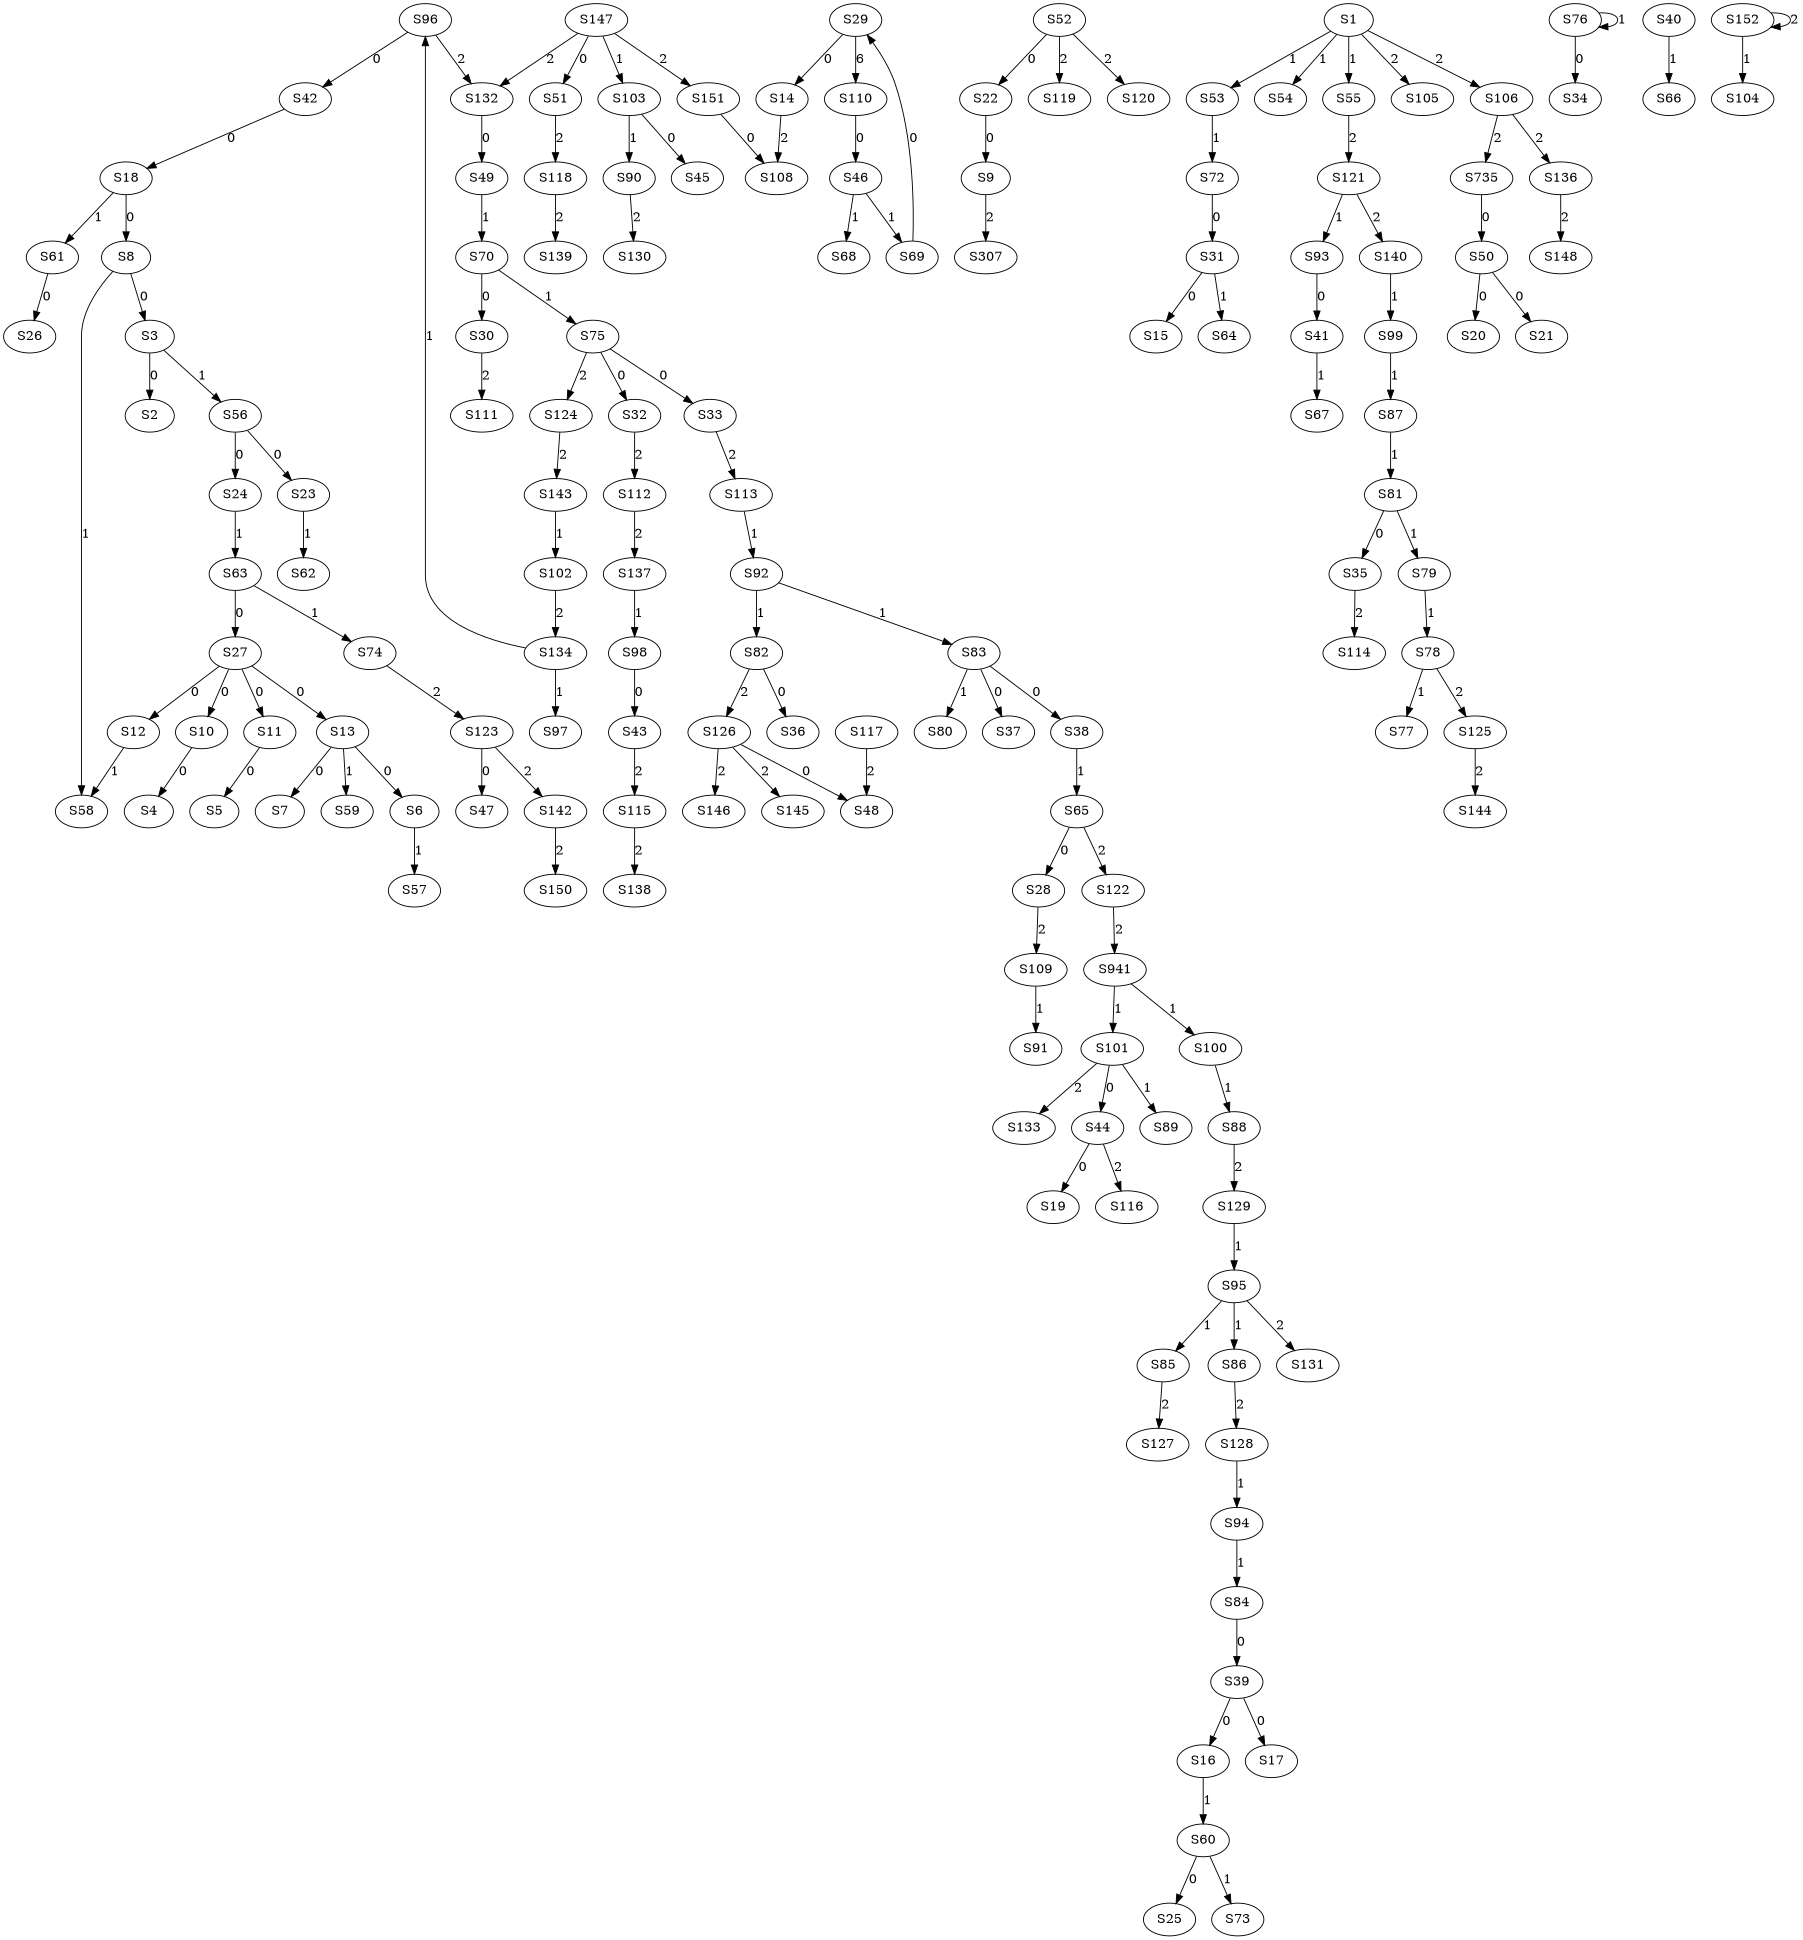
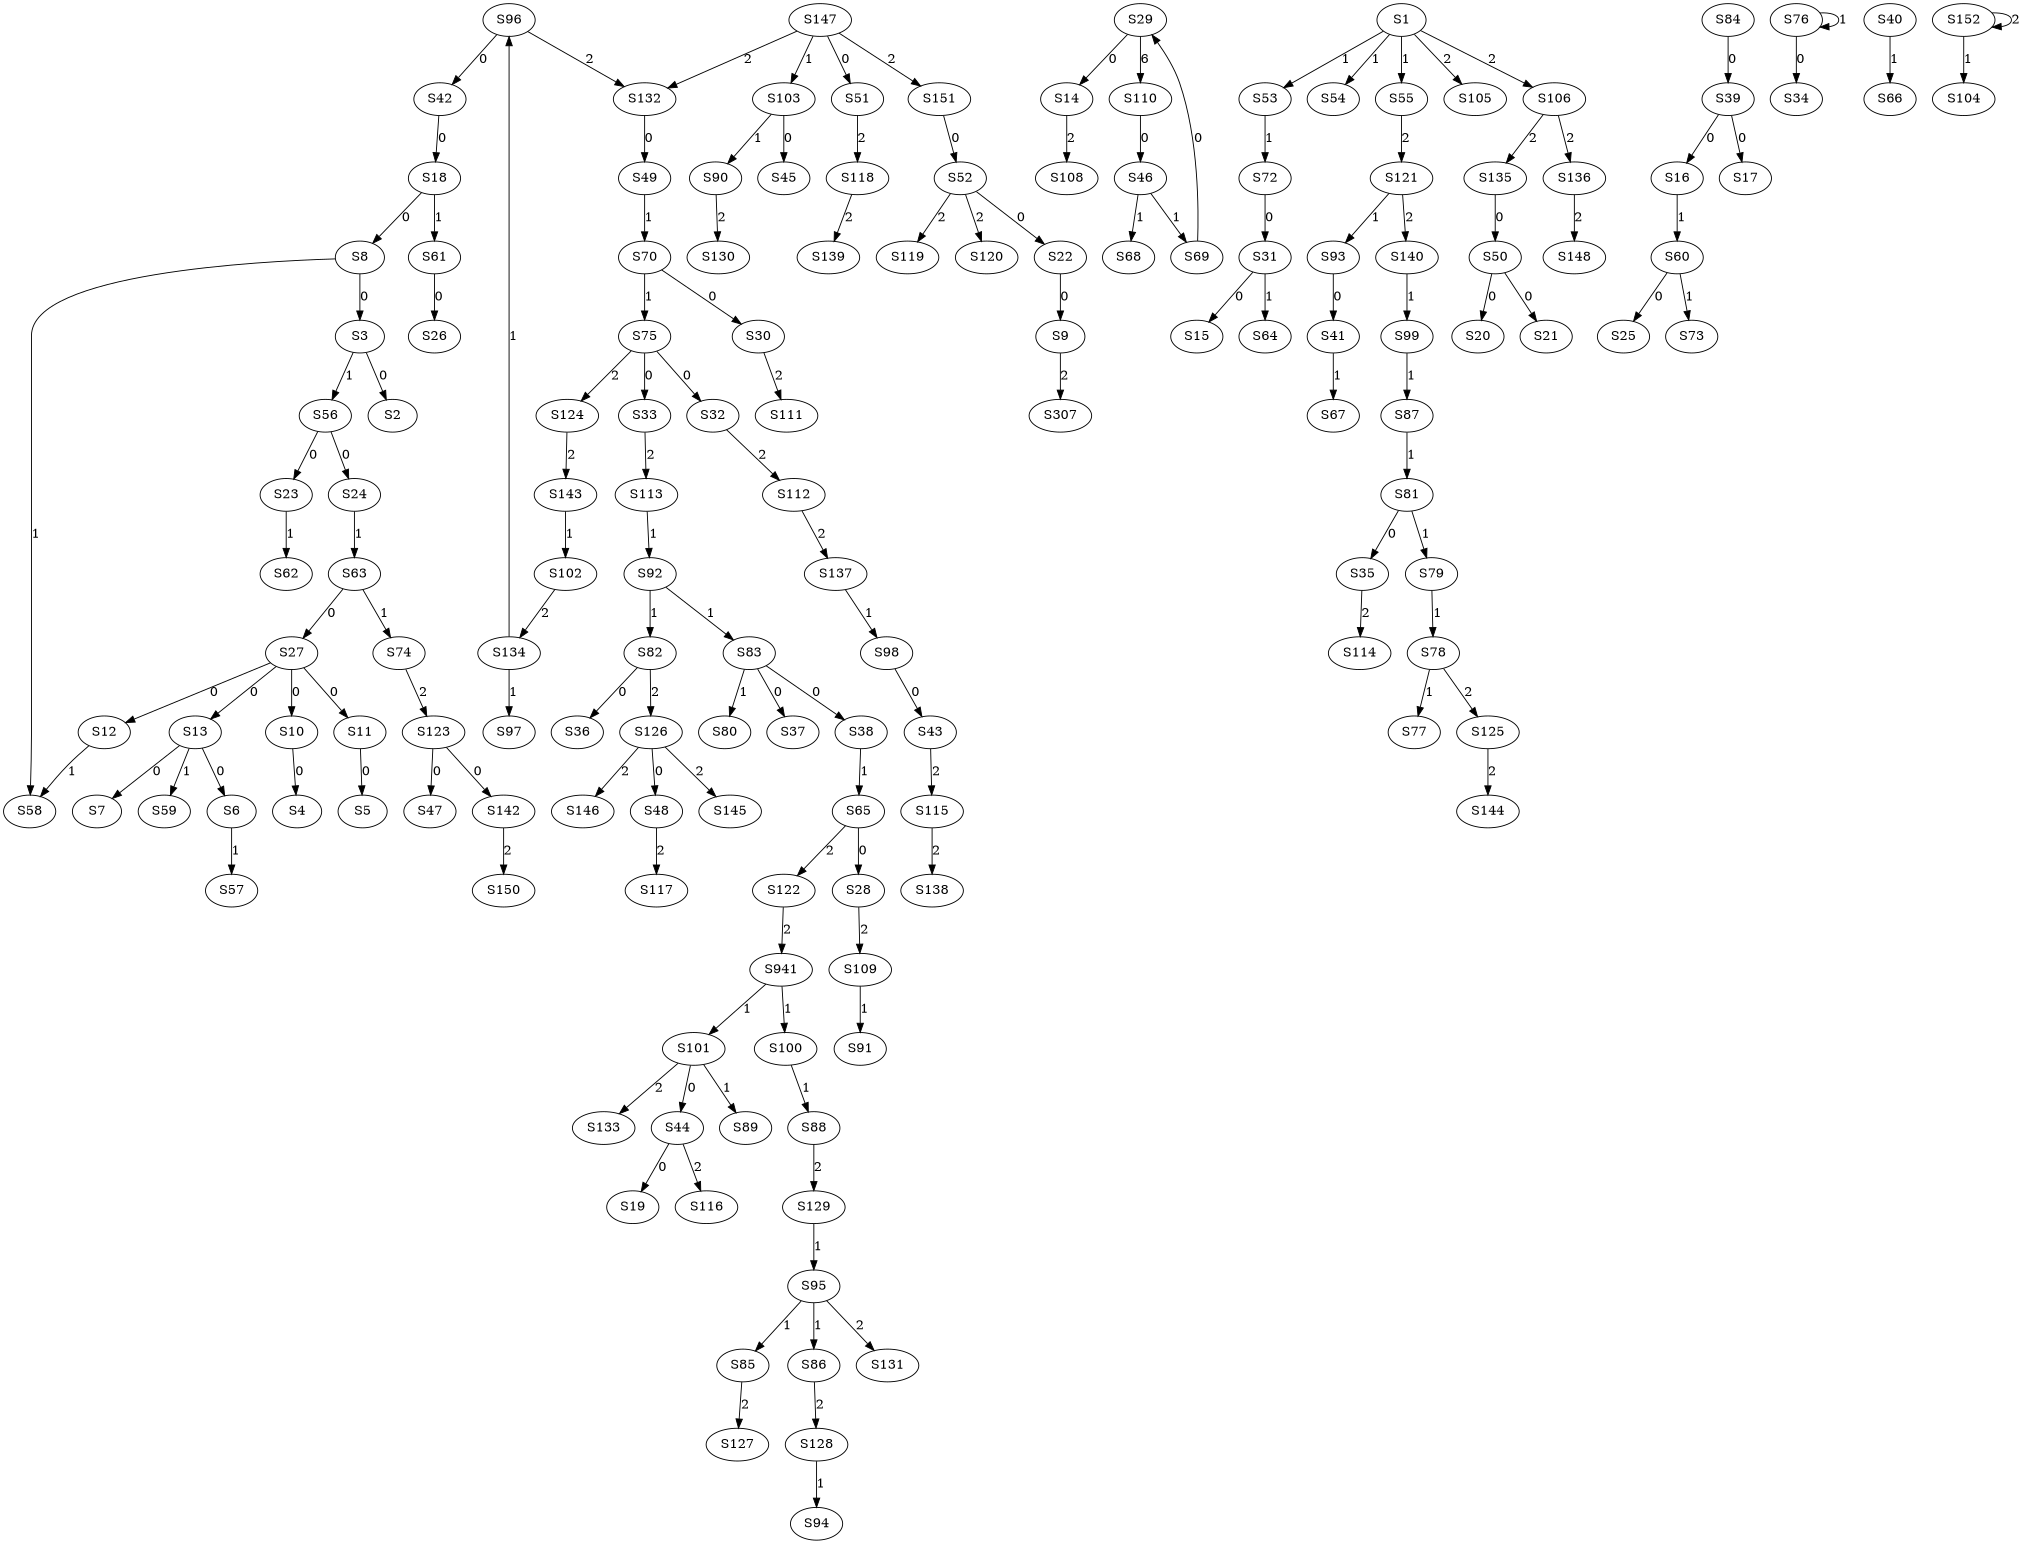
edge "S151" -> "S108": now "S151" -> "S52"
node "S735": label "S735" -> "S135"
edge "S117" -> "S48": reversed
edge "S123" -> "S142": label "2" -> "0"
edge "S94" -> "S84": removed, label "1"
